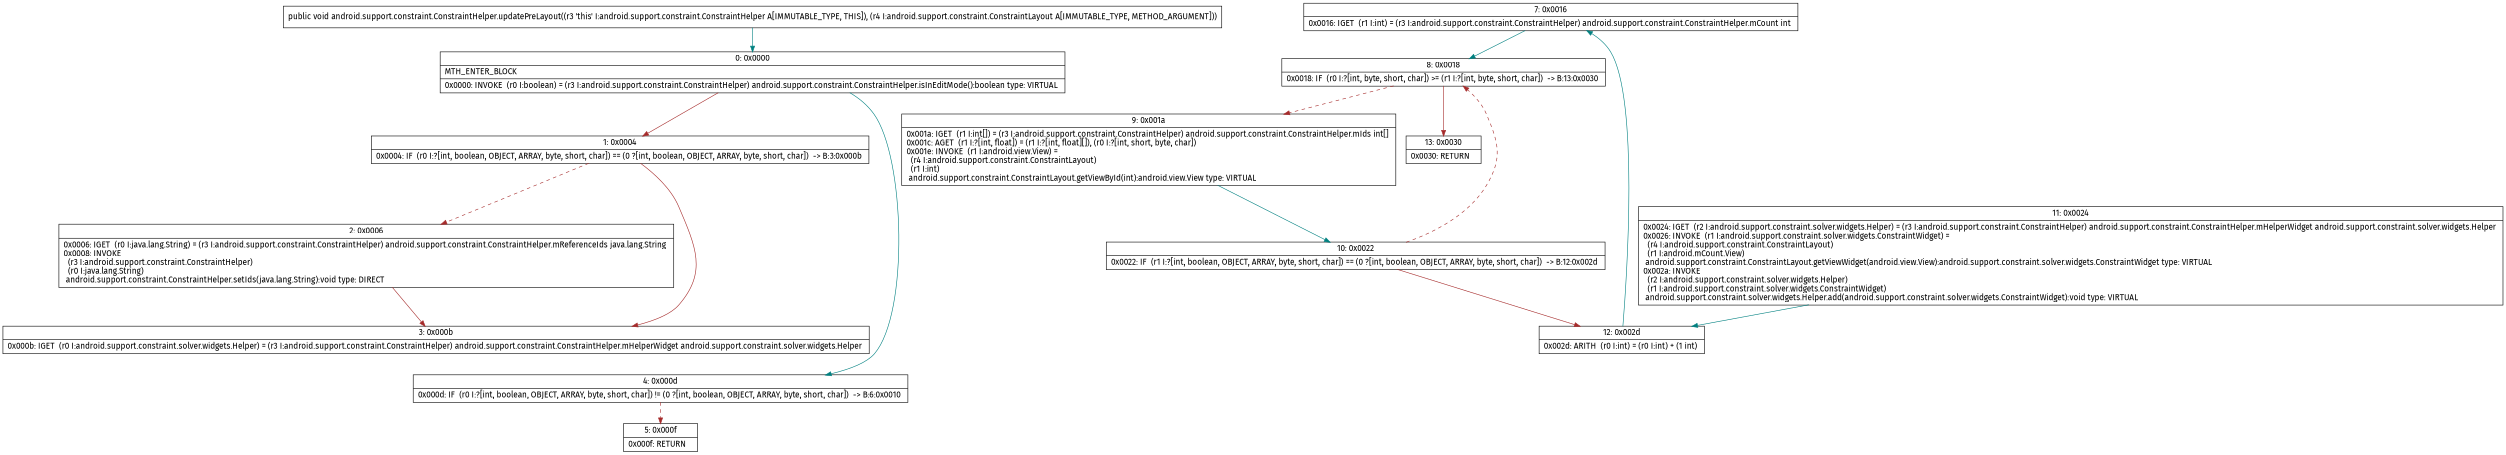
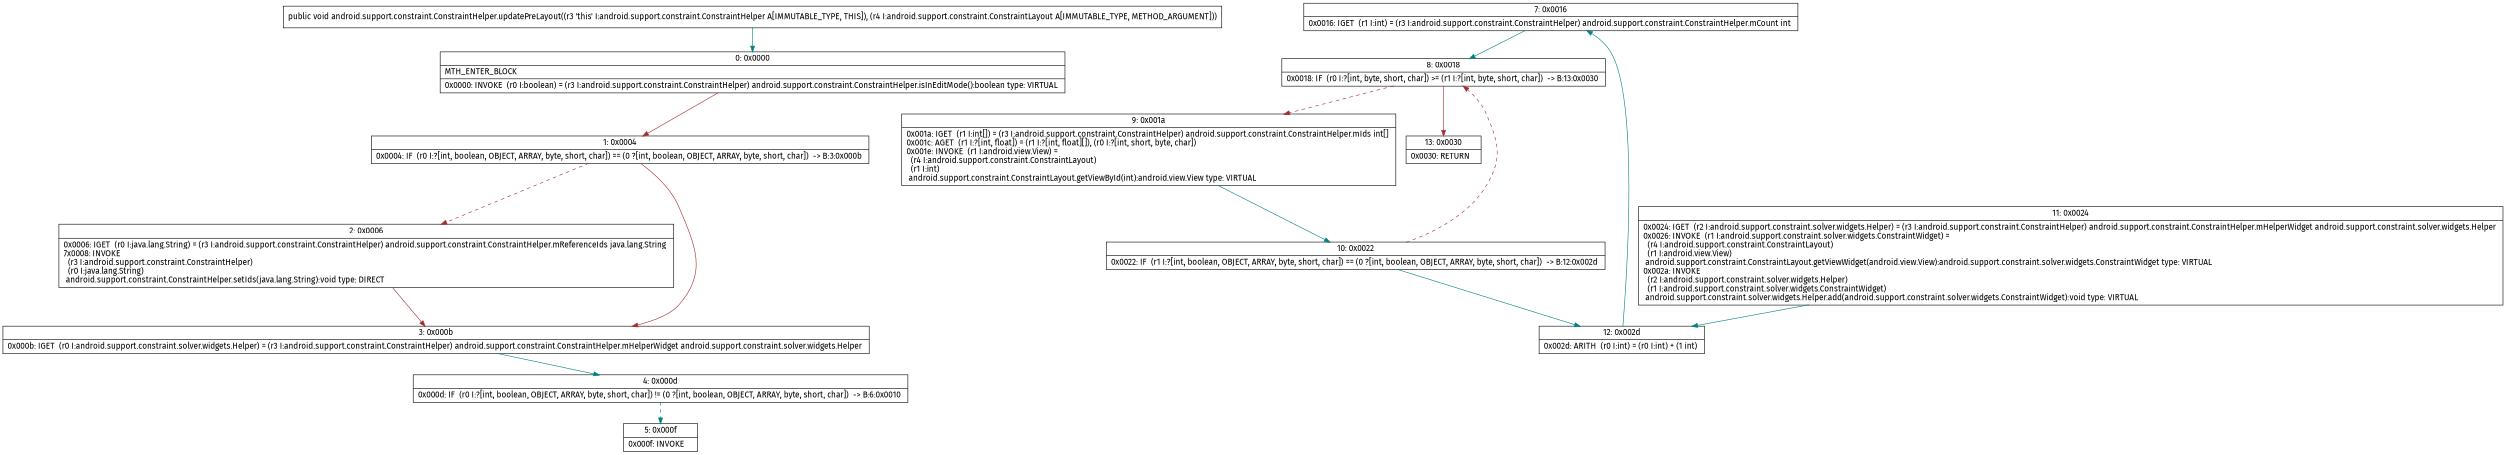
edge "0: 0x0000" -> "4: 0x000d": now "3: 0x000b" -> "4: 0x000d"
node "2: 0x0006": text "0x0008: INVOKE" -> "7x0008: INVOKE"
node "11: 0x0024": text "(r1 I:android.mCount.View)" -> "(r1 I:android.view.View)"
edge "10: 0x0022" -> "12: 0x002d": color brown -> teal
edge "4: 0x000d" -> "5: 0x000f": color brown -> teal
node "5: 0x000f": text "0x000f: RETURN" -> "0x000f: INVOKE"
